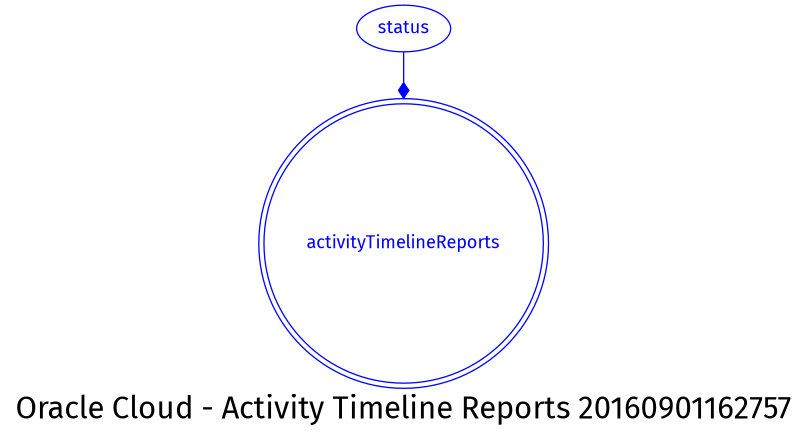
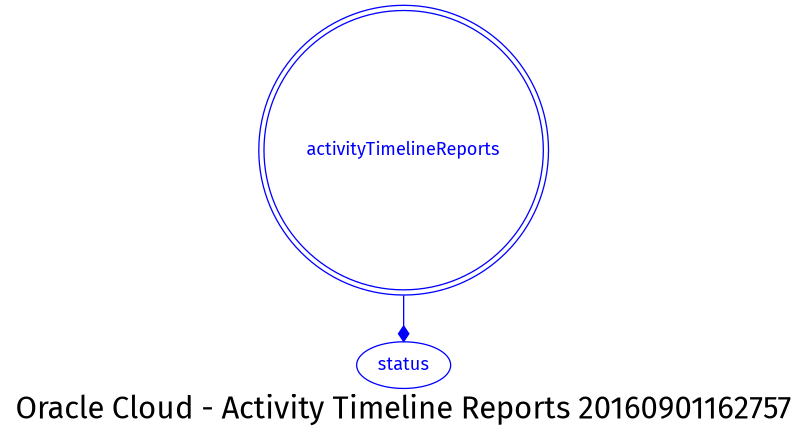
edge "status" -> "activityTimelineReports": reversed
